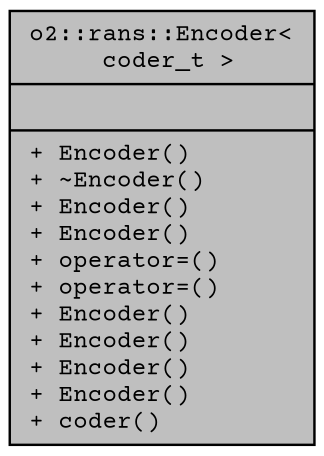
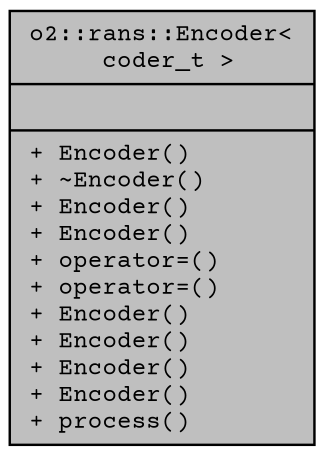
node "o2::rans::Encoder<": text "+ coder()" -> "+ process()"
